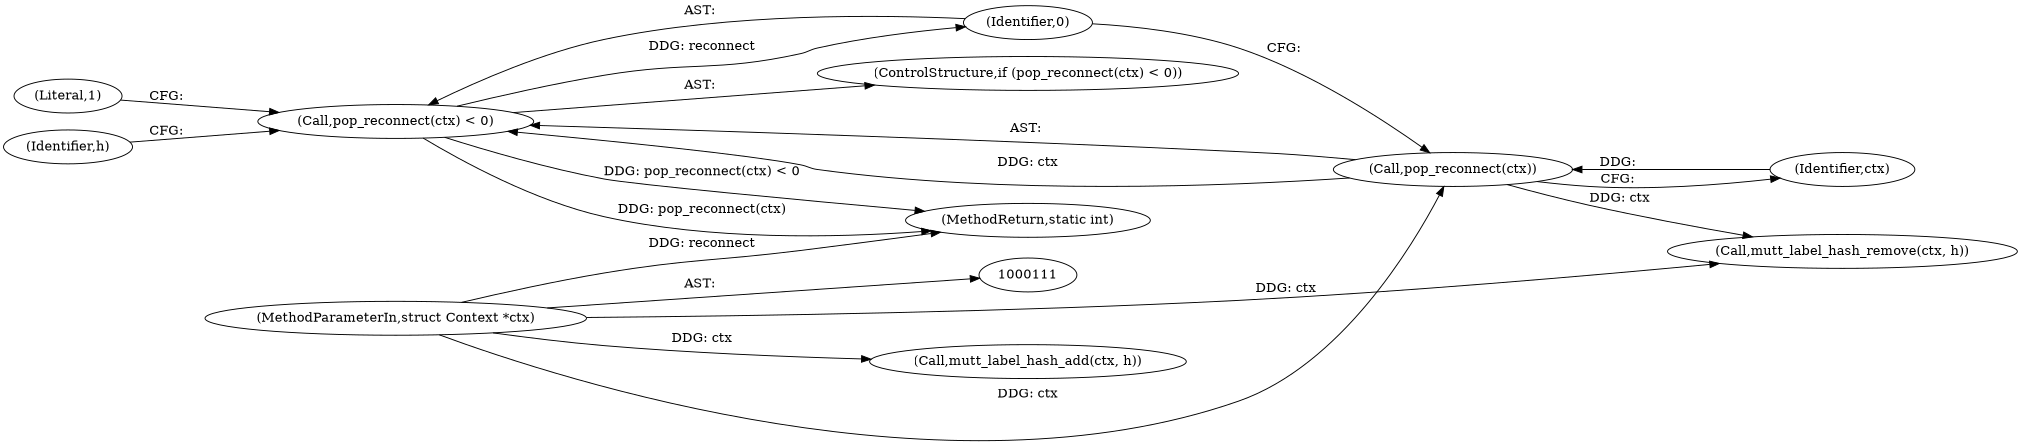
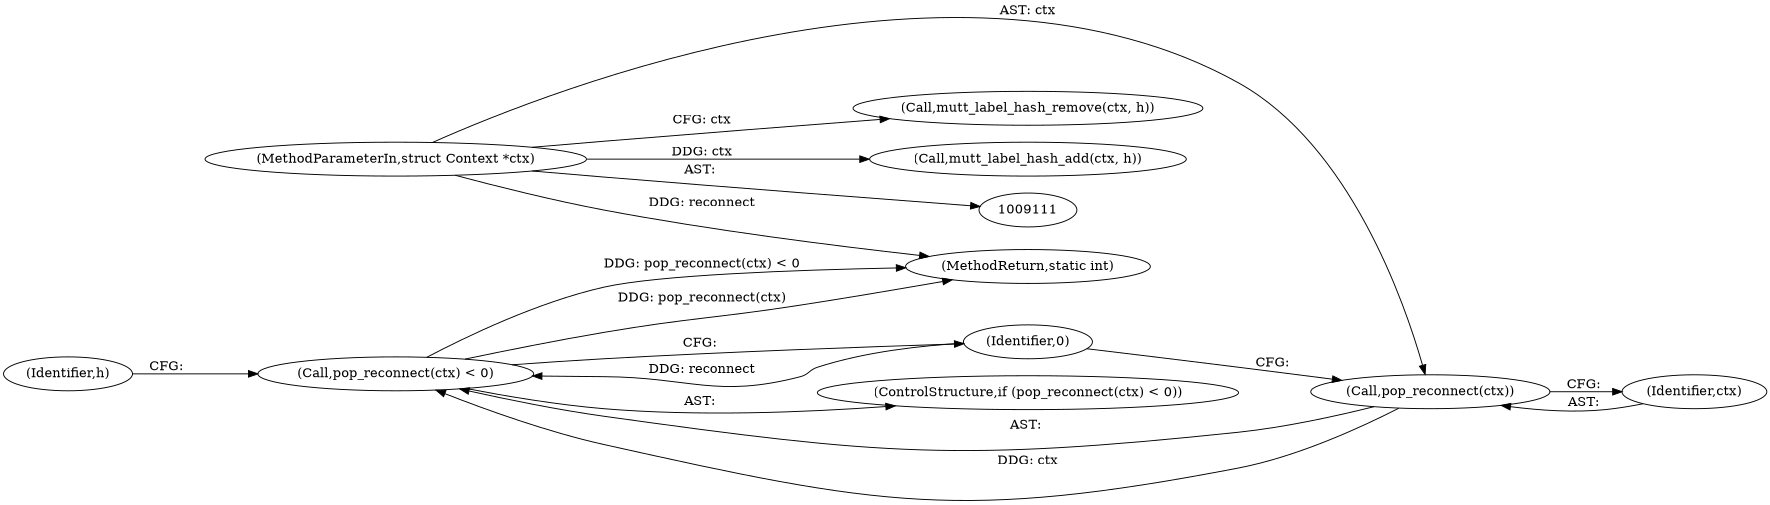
edge "(Identifier,0)" -> "(Call,pop_reconnect(ctx) < 0)": label "AST: " -> "DDG: reconnect"
edge "(Call,pop_reconnect(ctx) < 0)" -> "(Identifier,0)": label "DDG: reconnect" -> "CFG: "
node "(Literal,1)": removed
edge "(Identifier,ctx)" -> "(Call,pop_reconnect(ctx))": label "DDG: " -> "AST: "
edge "(Call,pop_reconnect(ctx))" -> "(Call,mutt_label_hash_remove(ctx, h))": removed, label "DDG: ctx"
node "1000111": label "1000111" -> "1009111"
edge "(MethodParameterIn,struct Context *ctx)" -> "(Call,mutt_label_hash_remove(ctx, h))": label "DDG: ctx" -> "CFG: ctx"
edge "(MethodParameterIn,struct Context *ctx)" -> "(Call,pop_reconnect(ctx))": label "DDG: ctx" -> "AST: ctx"
